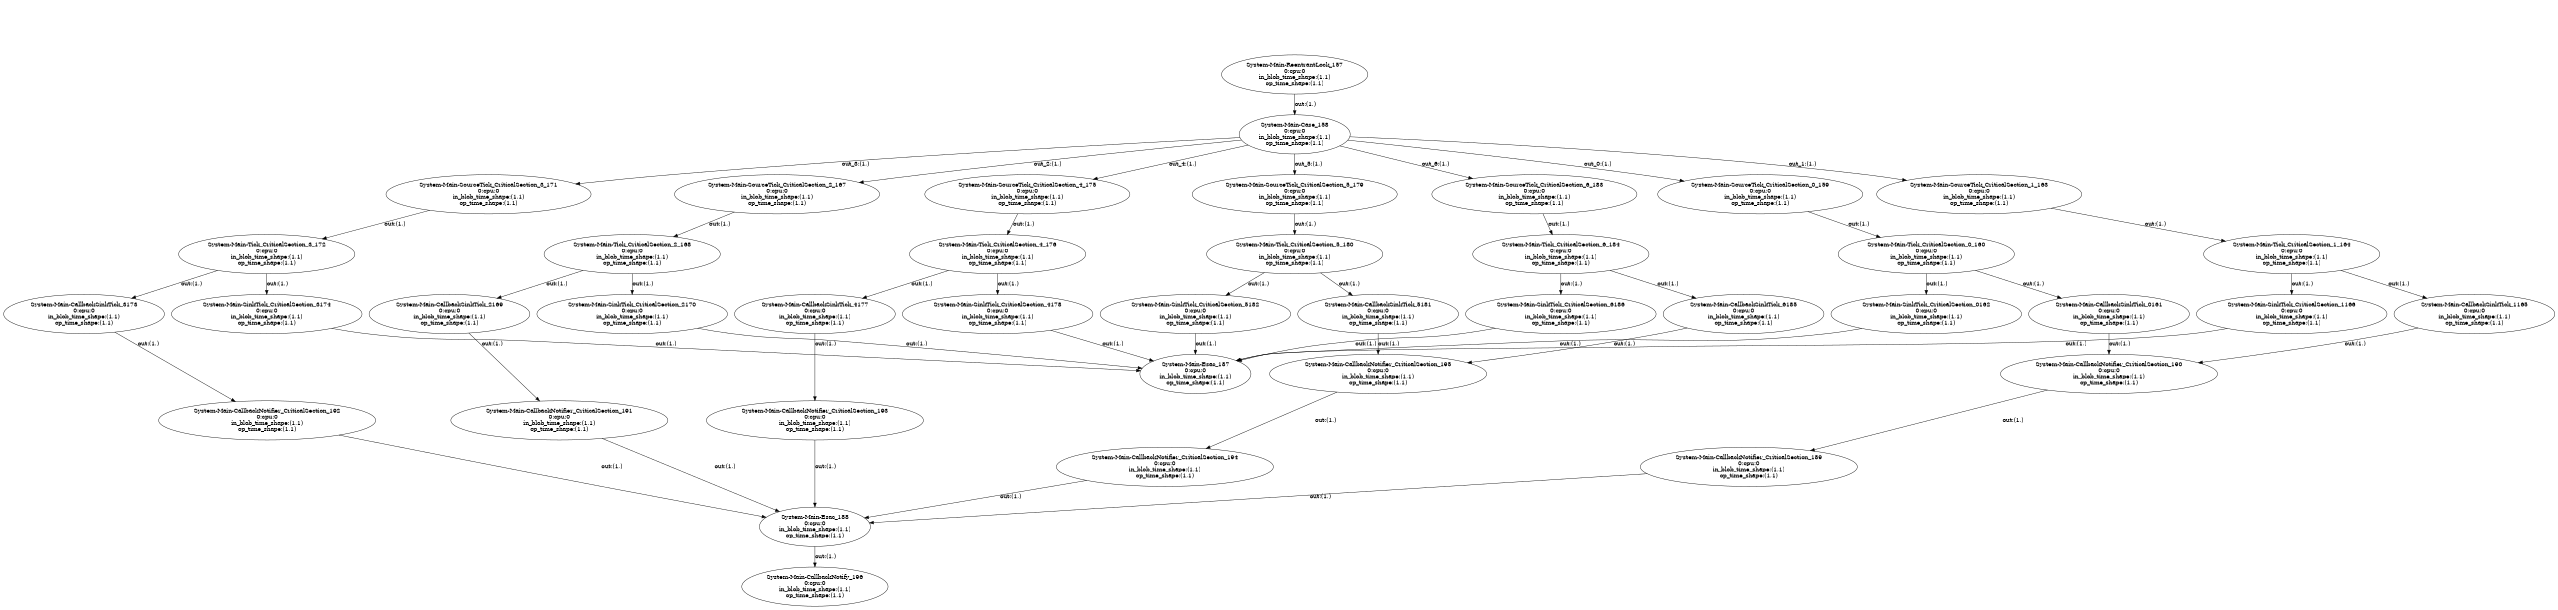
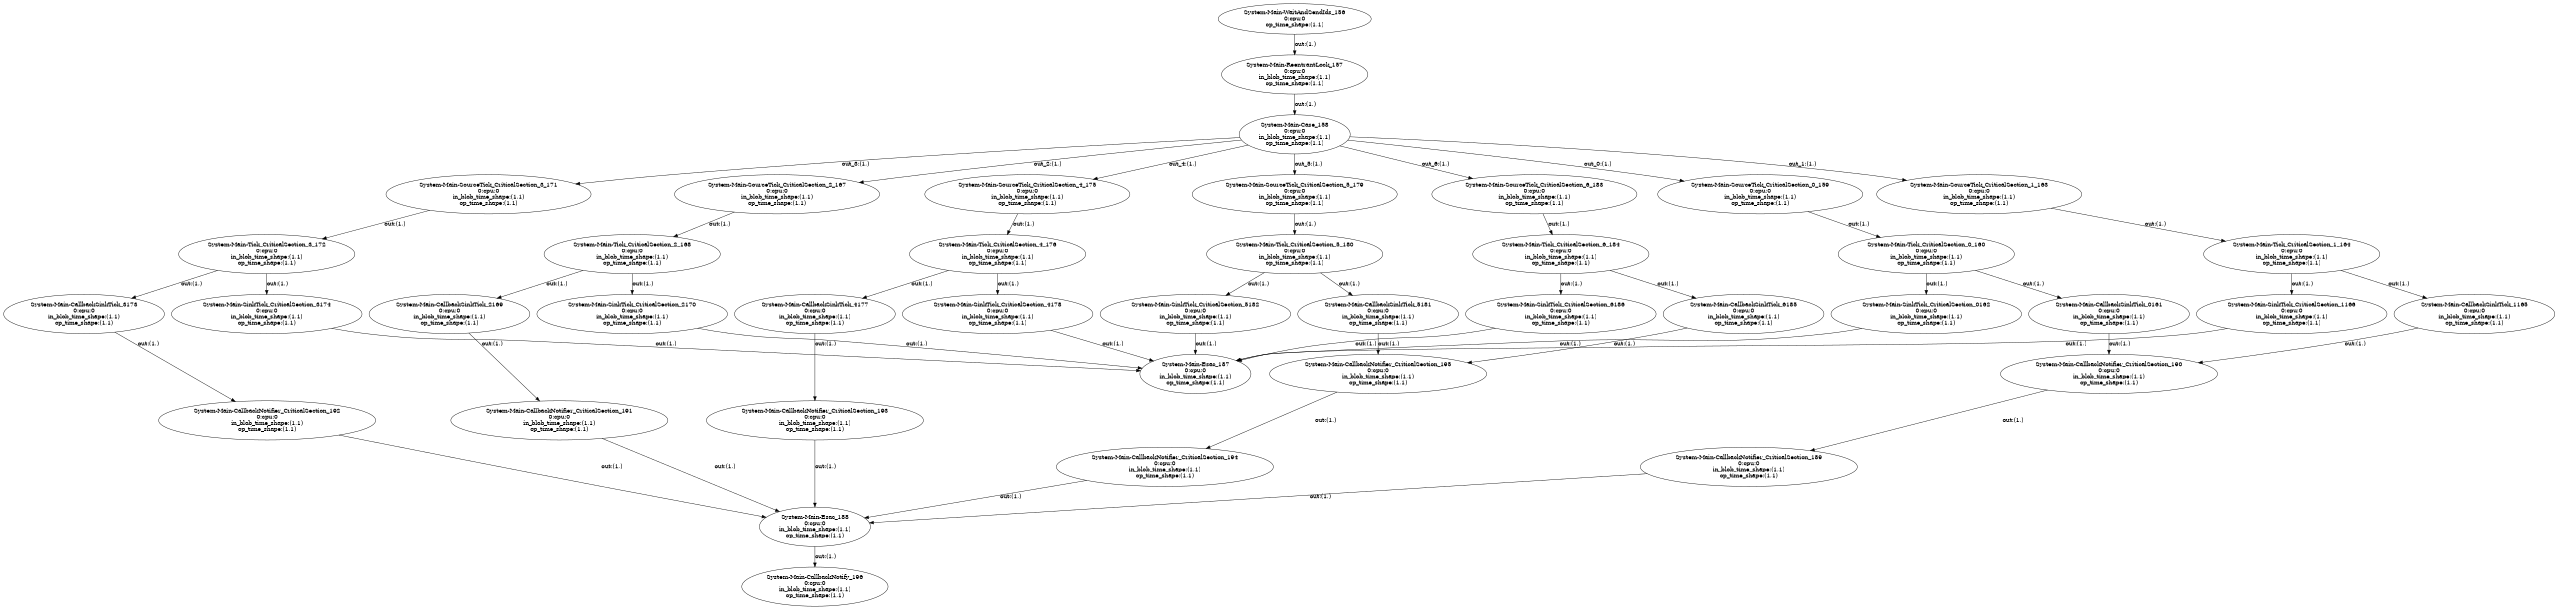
node "System-Main-WaitAndSendIds_156 0:cpu:0 op_time_shape:(1,1)": added
